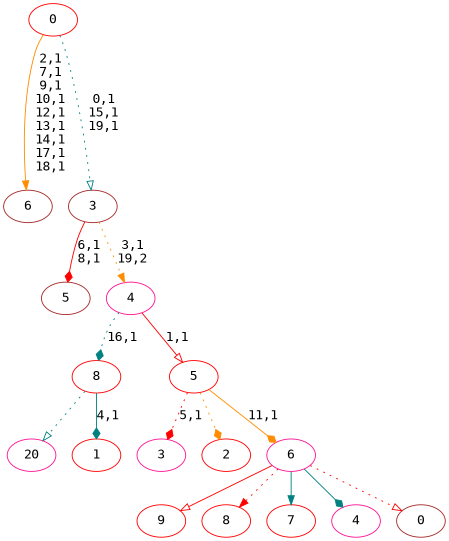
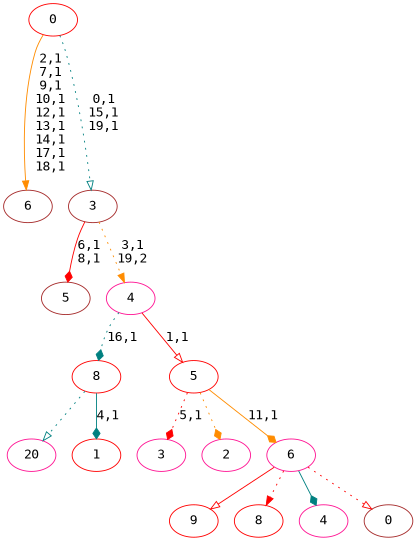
node "2": color red -> deeppink
node "7": removed
